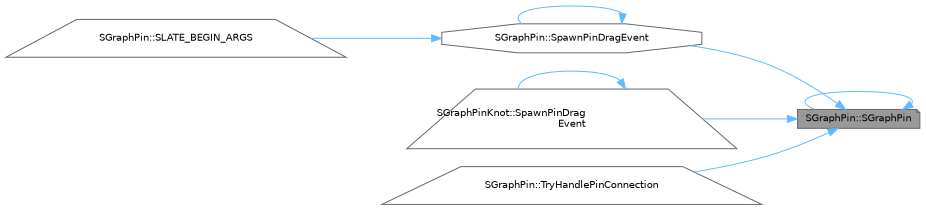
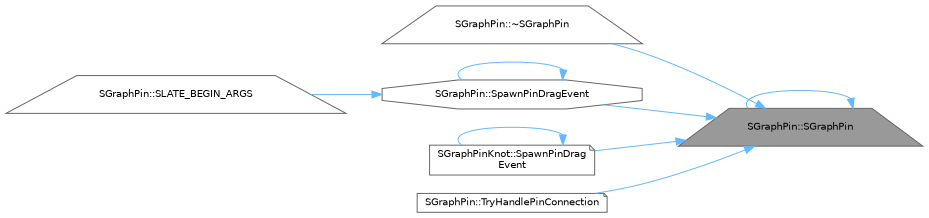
node "SGraphPin::~SGraphPin": added
node "SGraphPinKnot::SpawnPinDrag Event": shape trapezium -> note
node "SGraphPin::SGraphPin": shape note -> trapezium
node "SGraphPin::TryHandlePinConnection": shape trapezium -> note
